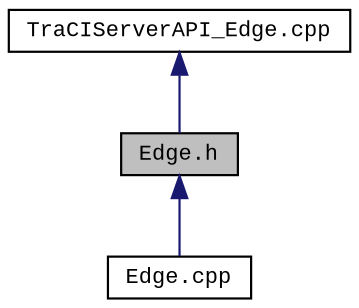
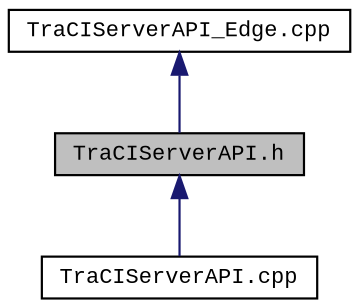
node "Edge.h": label "Edge.h" -> "TraCIServerAPI.h"
node "Edge.cpp": label "Edge.cpp" -> "TraCIServerAPI.cpp"
